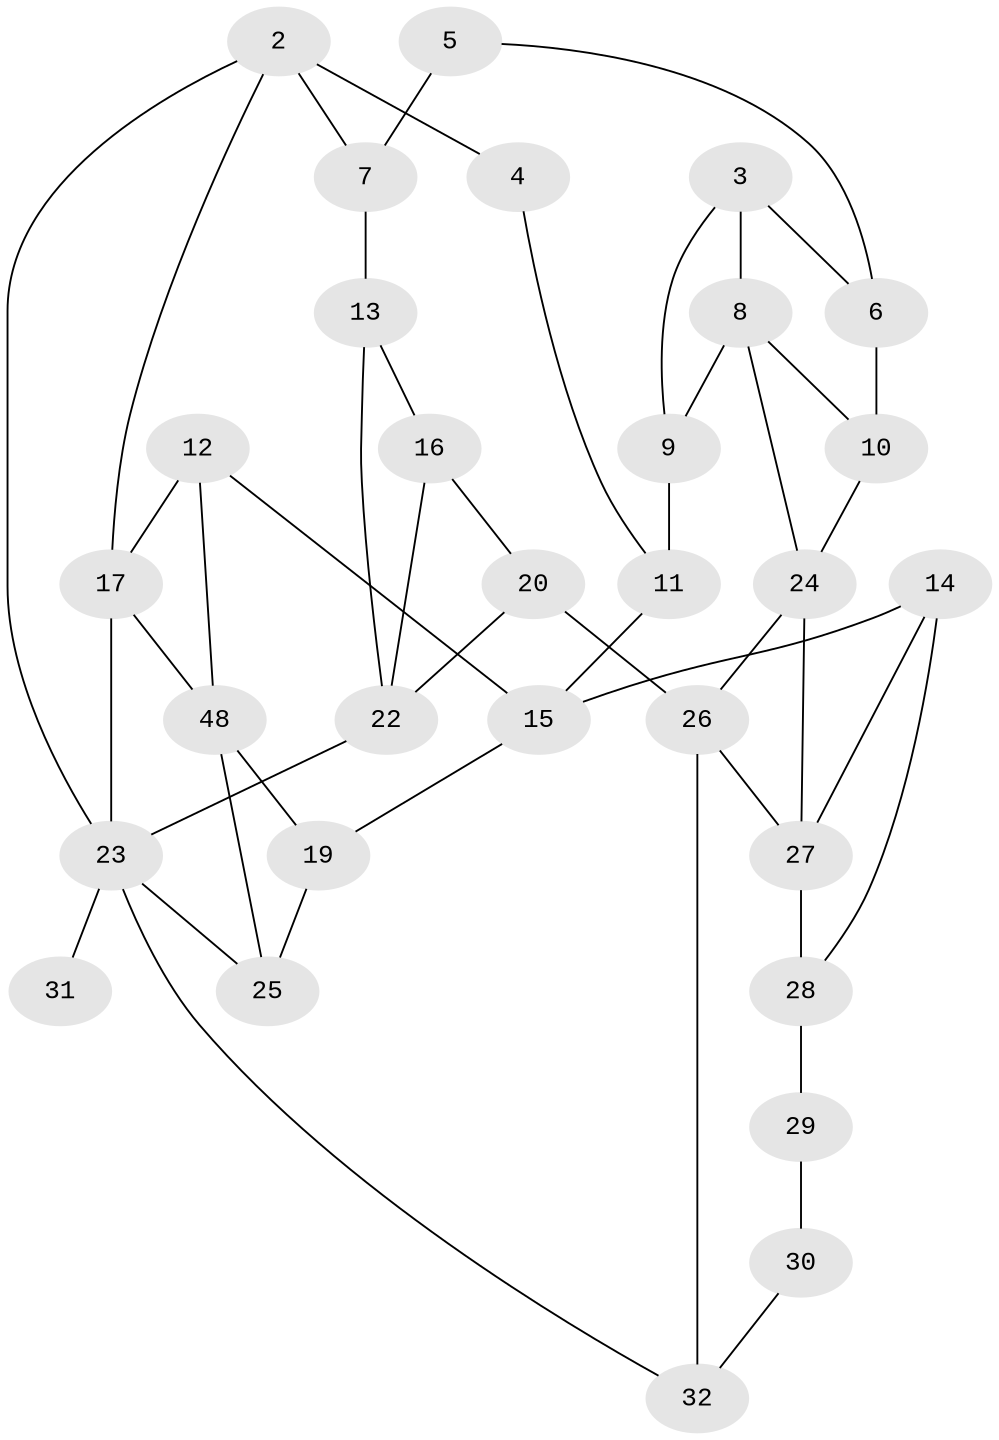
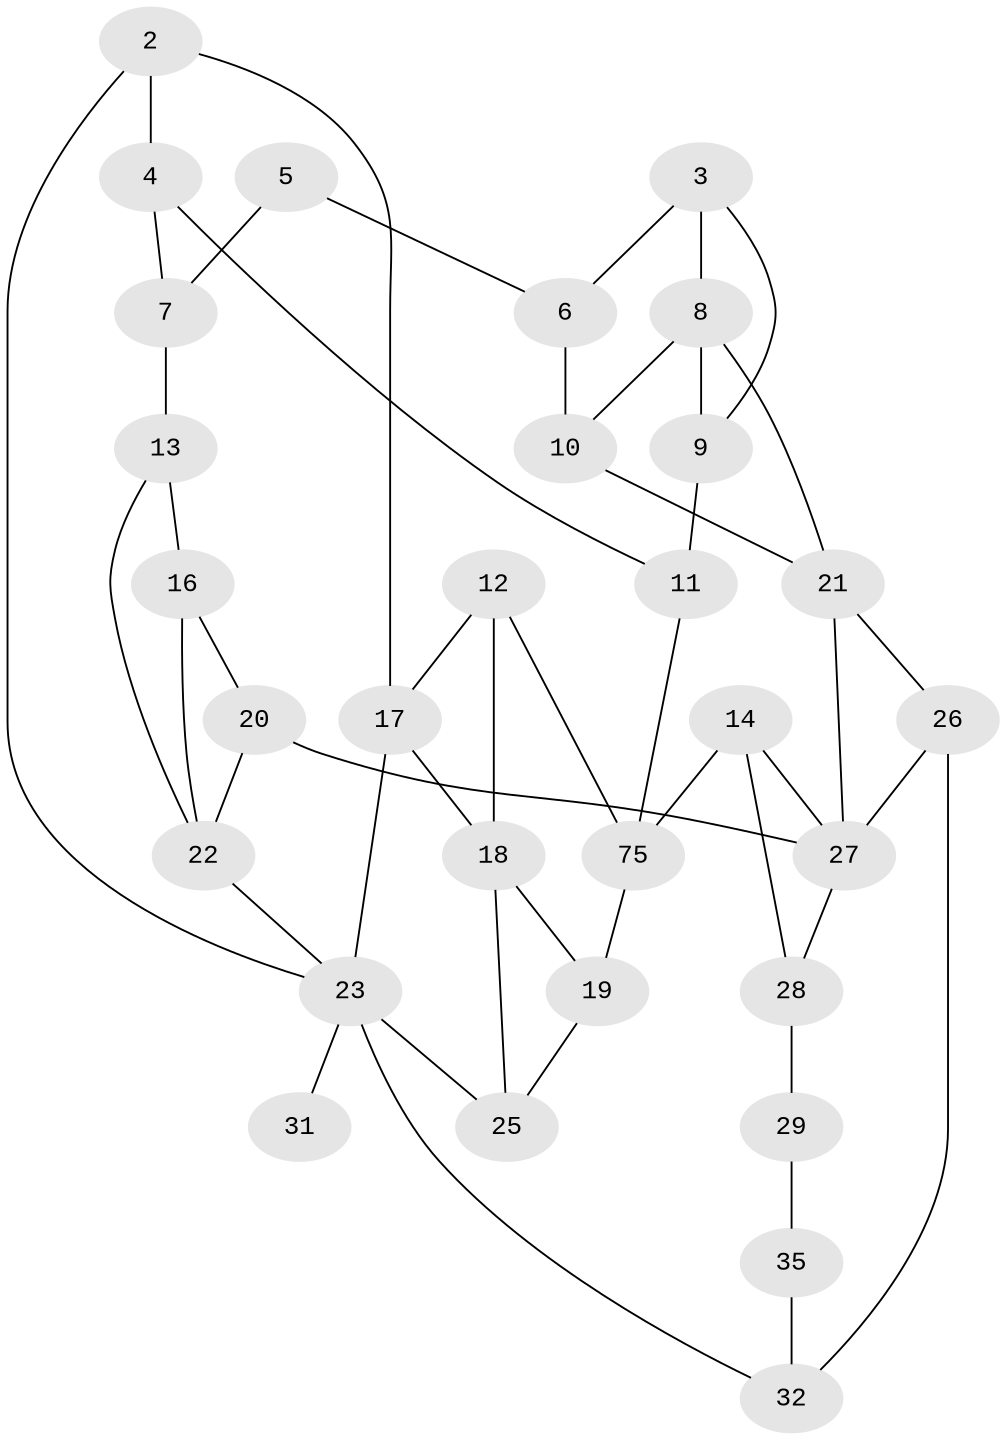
edge "2" -- "7": now "4" -- "7"
node "24": label "24" -> "21"
edge "20" -- "26": now "20" -- "27"
node "48": label "48" -> "18"
node "15": label "15" -> "75"
node "30": label "30" -> "35"
